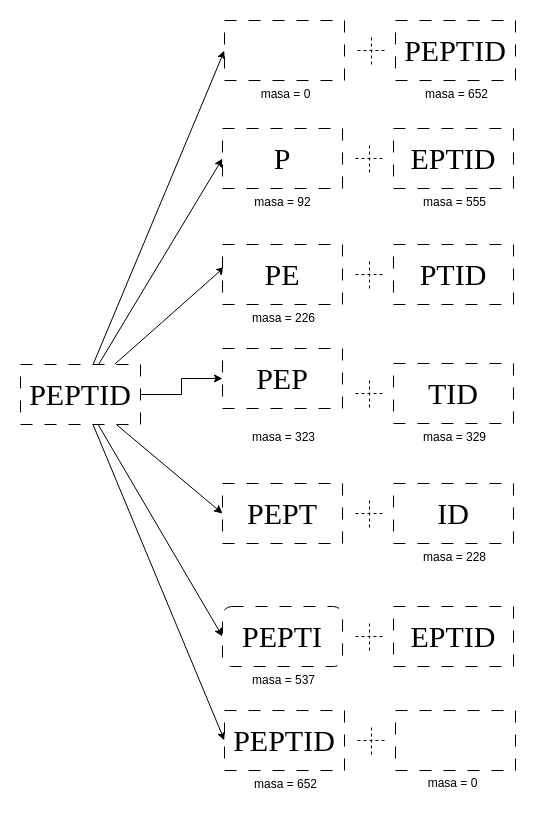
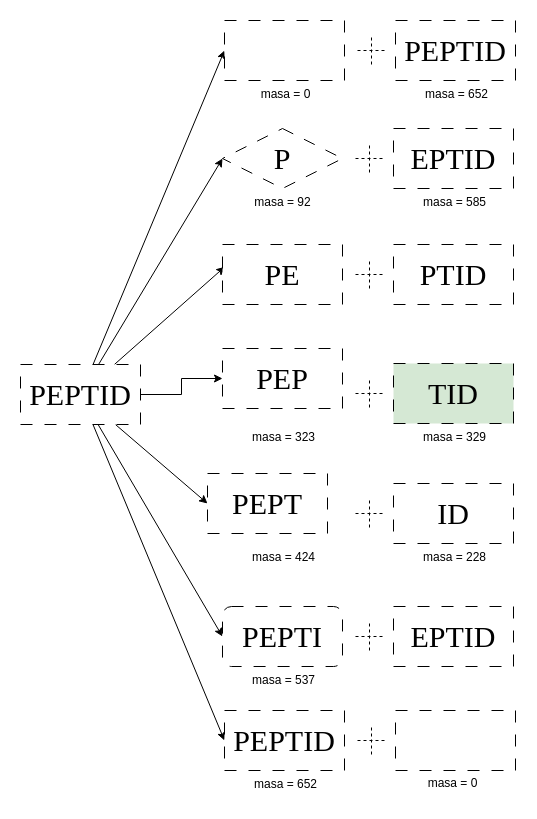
node "P": shape rectangle -> diamond
node "masa = 555": label "masa = 555" -> "masa = 585"
node "masa = 226": removed
node "TID": fillcolor #ffffff -> #d5e8d4
node "PEPT": moved (283, 514) -> (268, 504)
node "masa = 424": added
